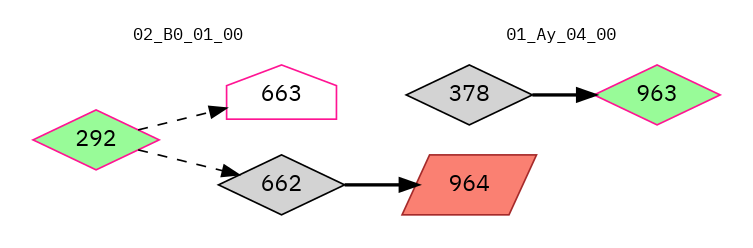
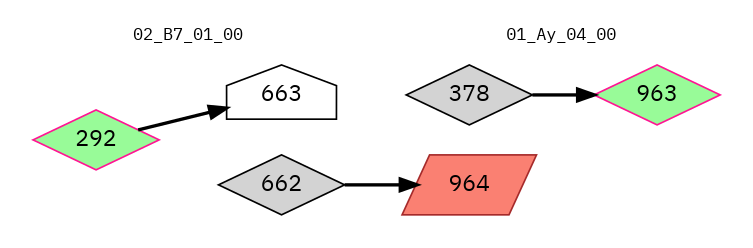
cluster "02_B0_01_00": label "02_B0_01_00" -> "02_B7_01_00"
node "663": color deeppink -> black
edge "292" -> "663": style dashed -> bold
edge "292" -> "662": removed
